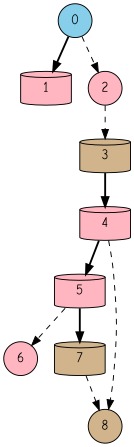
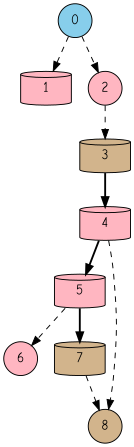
edge "0" -> "1": style bold -> dashed
